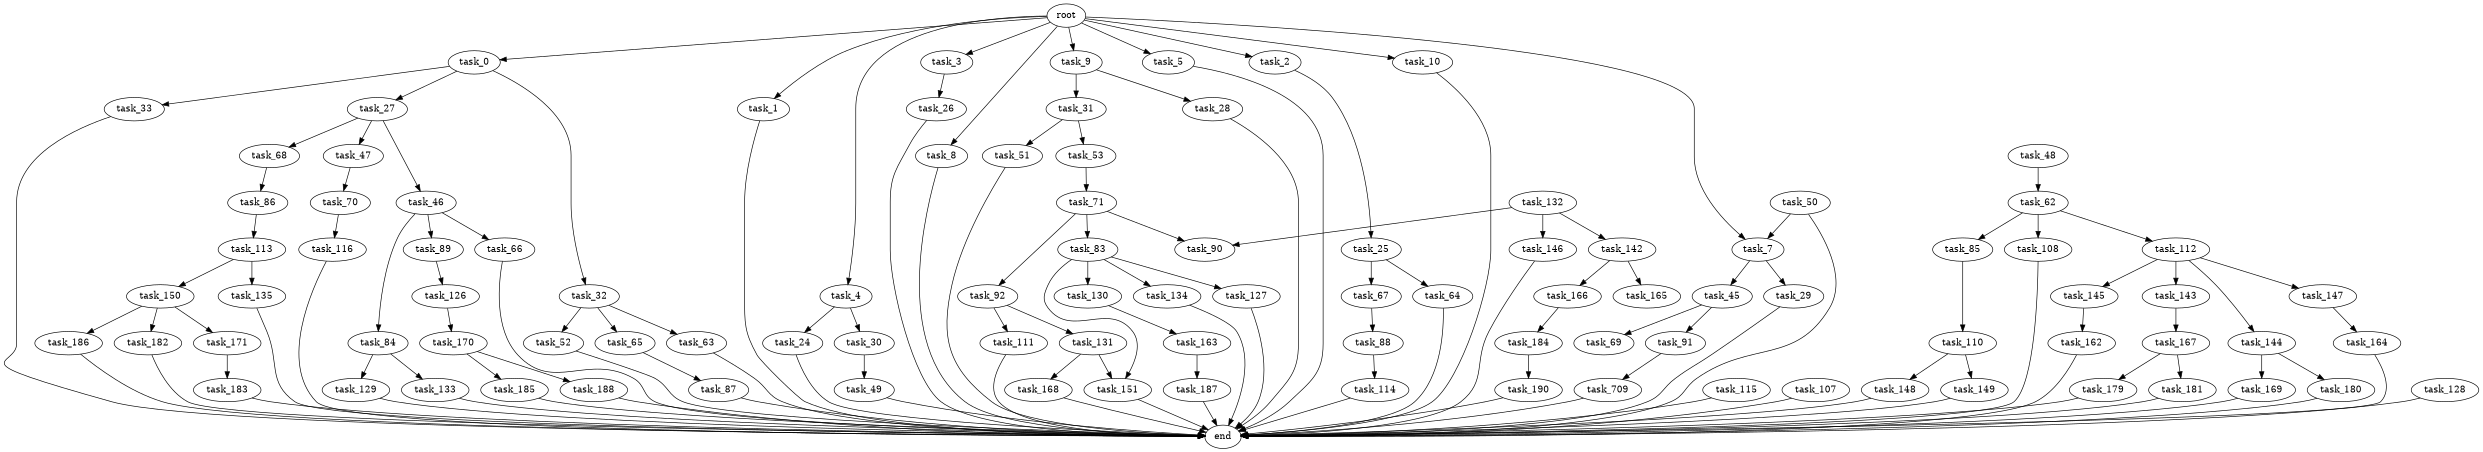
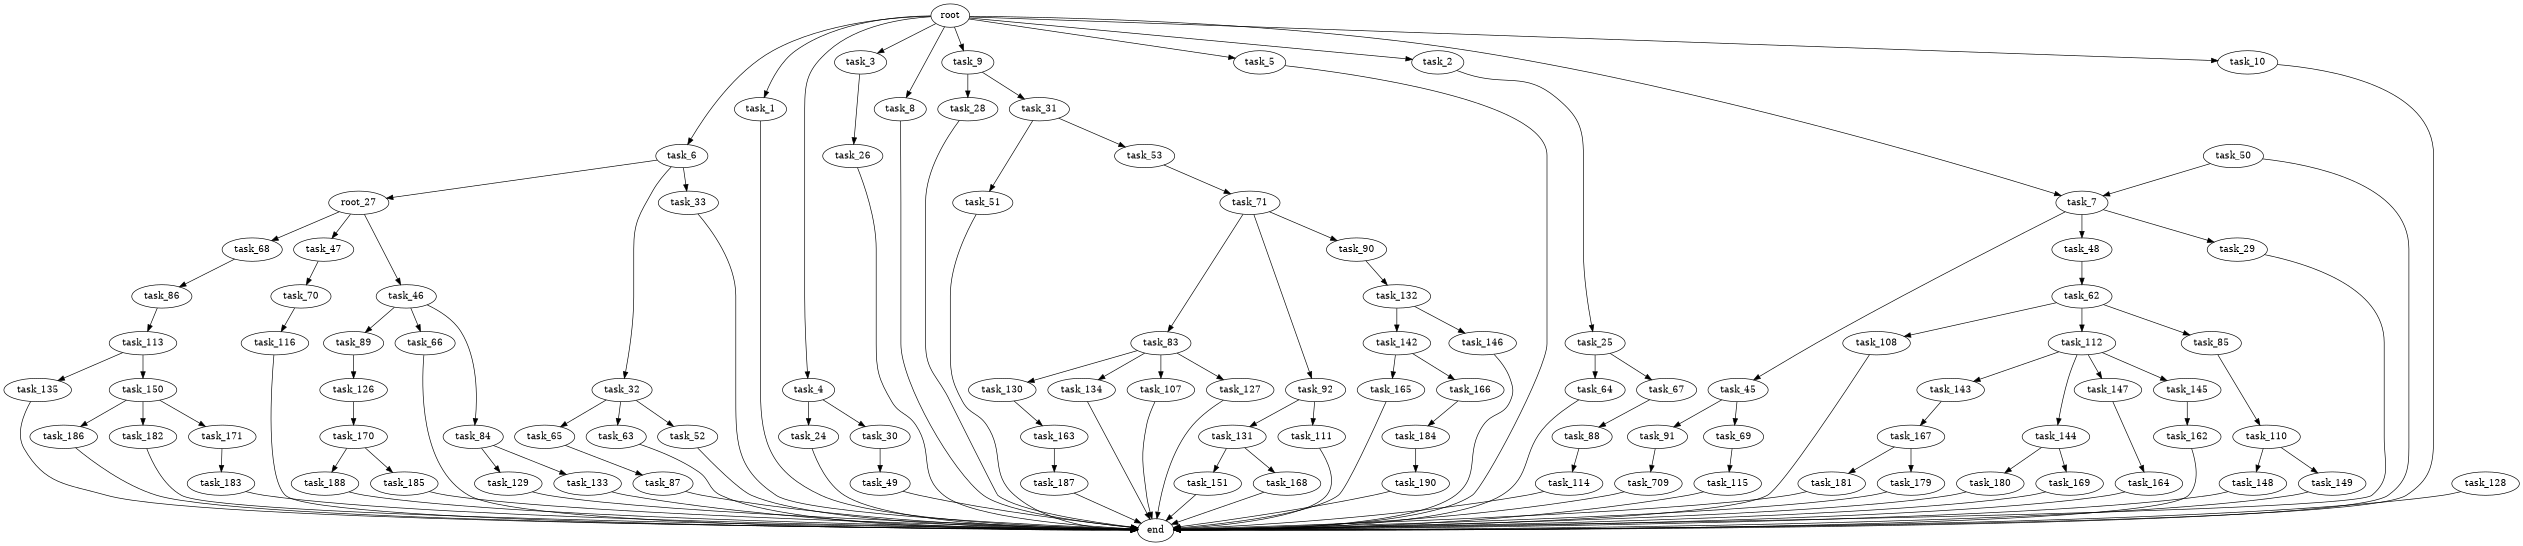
node "task_0": label "task_0" -> "task_6"
node "task_27": label "task_27" -> "root_27"
edge "task_7" -> "task_48": added
edge "task_132" -> "task_90": reversed
edge "task_83" -> "task_151": now "task_83" -> "task_107"
edge "task_69" -> "task_115": added
edge "task_165" -> "end": added
